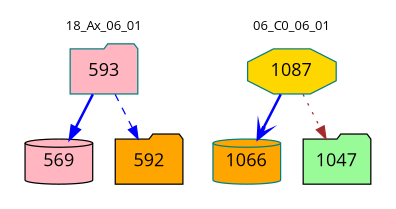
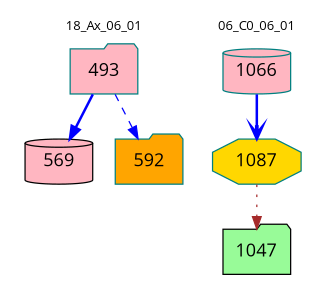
node "593": label "593" -> "493"
edge "1087" -> "1066": reversed
node "592": color black -> teal
node "1066": fillcolor orange -> lightpink
